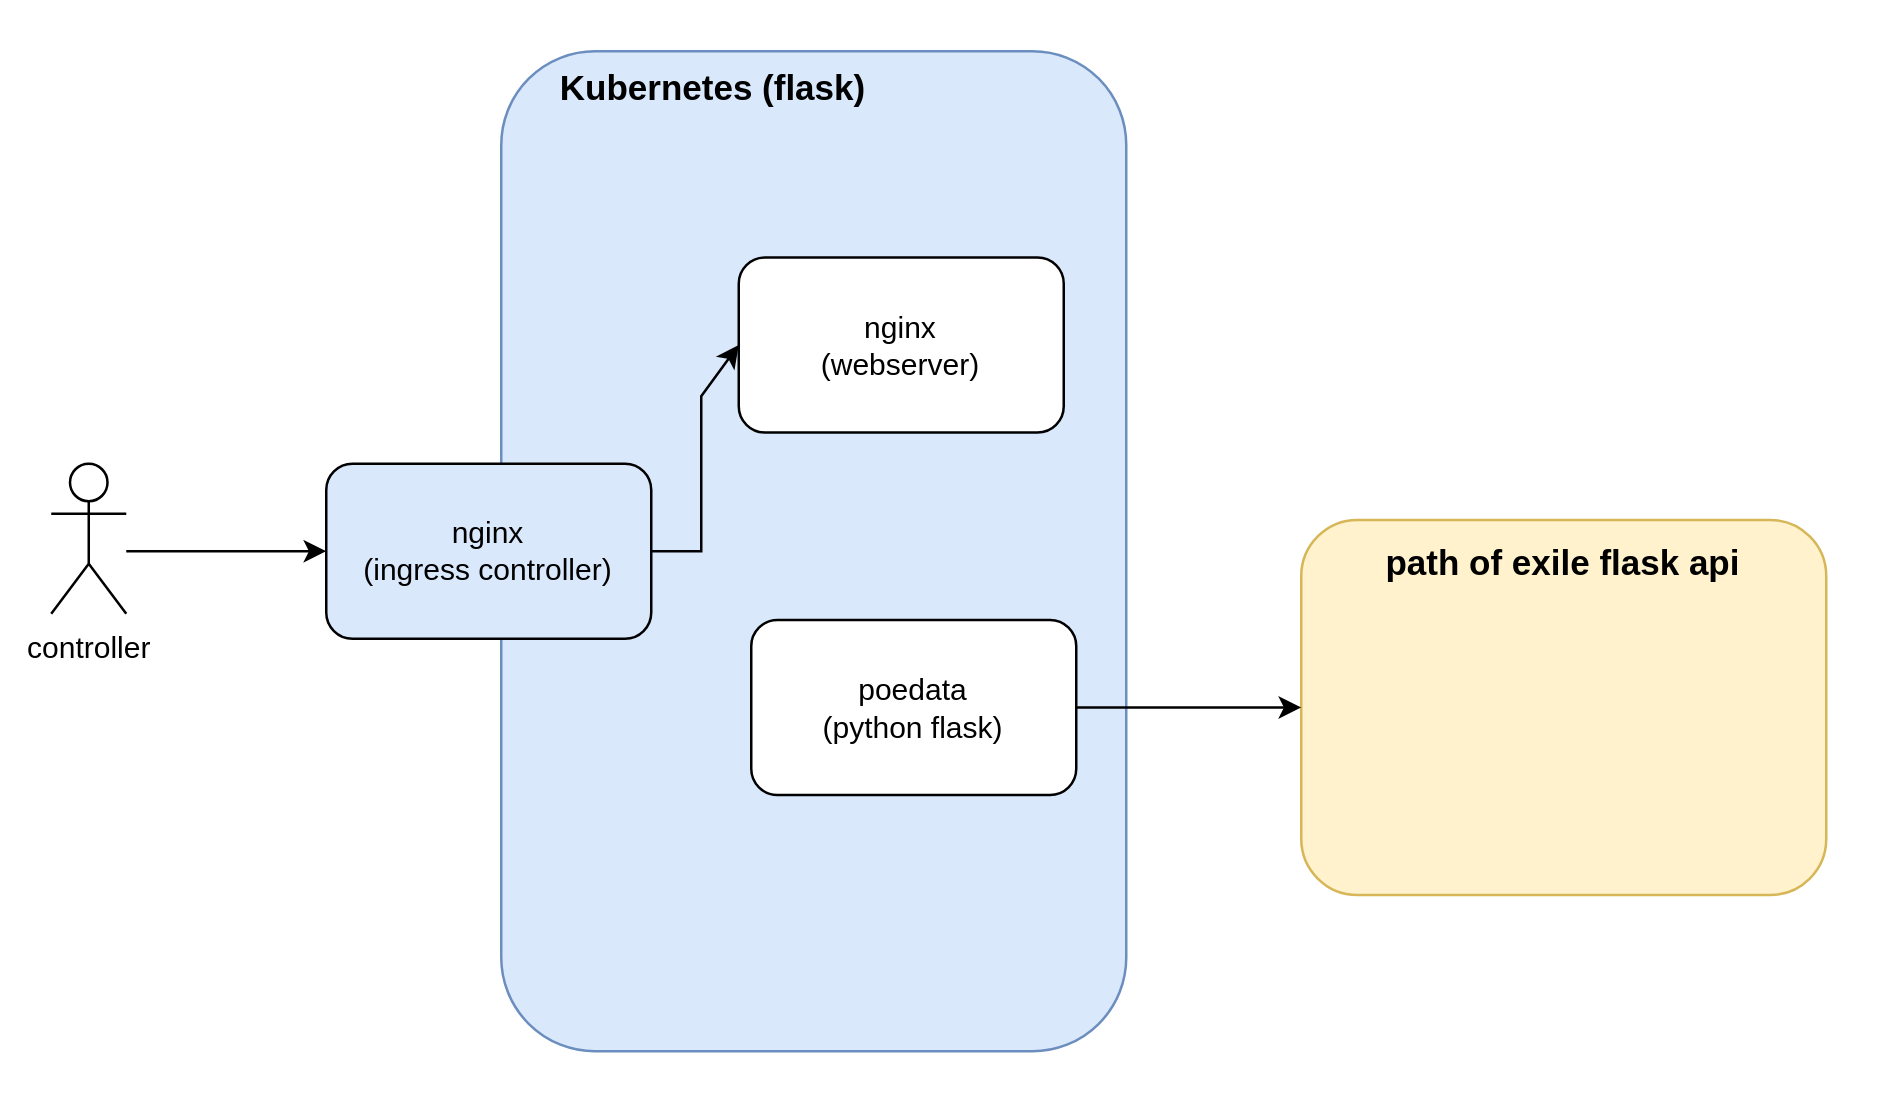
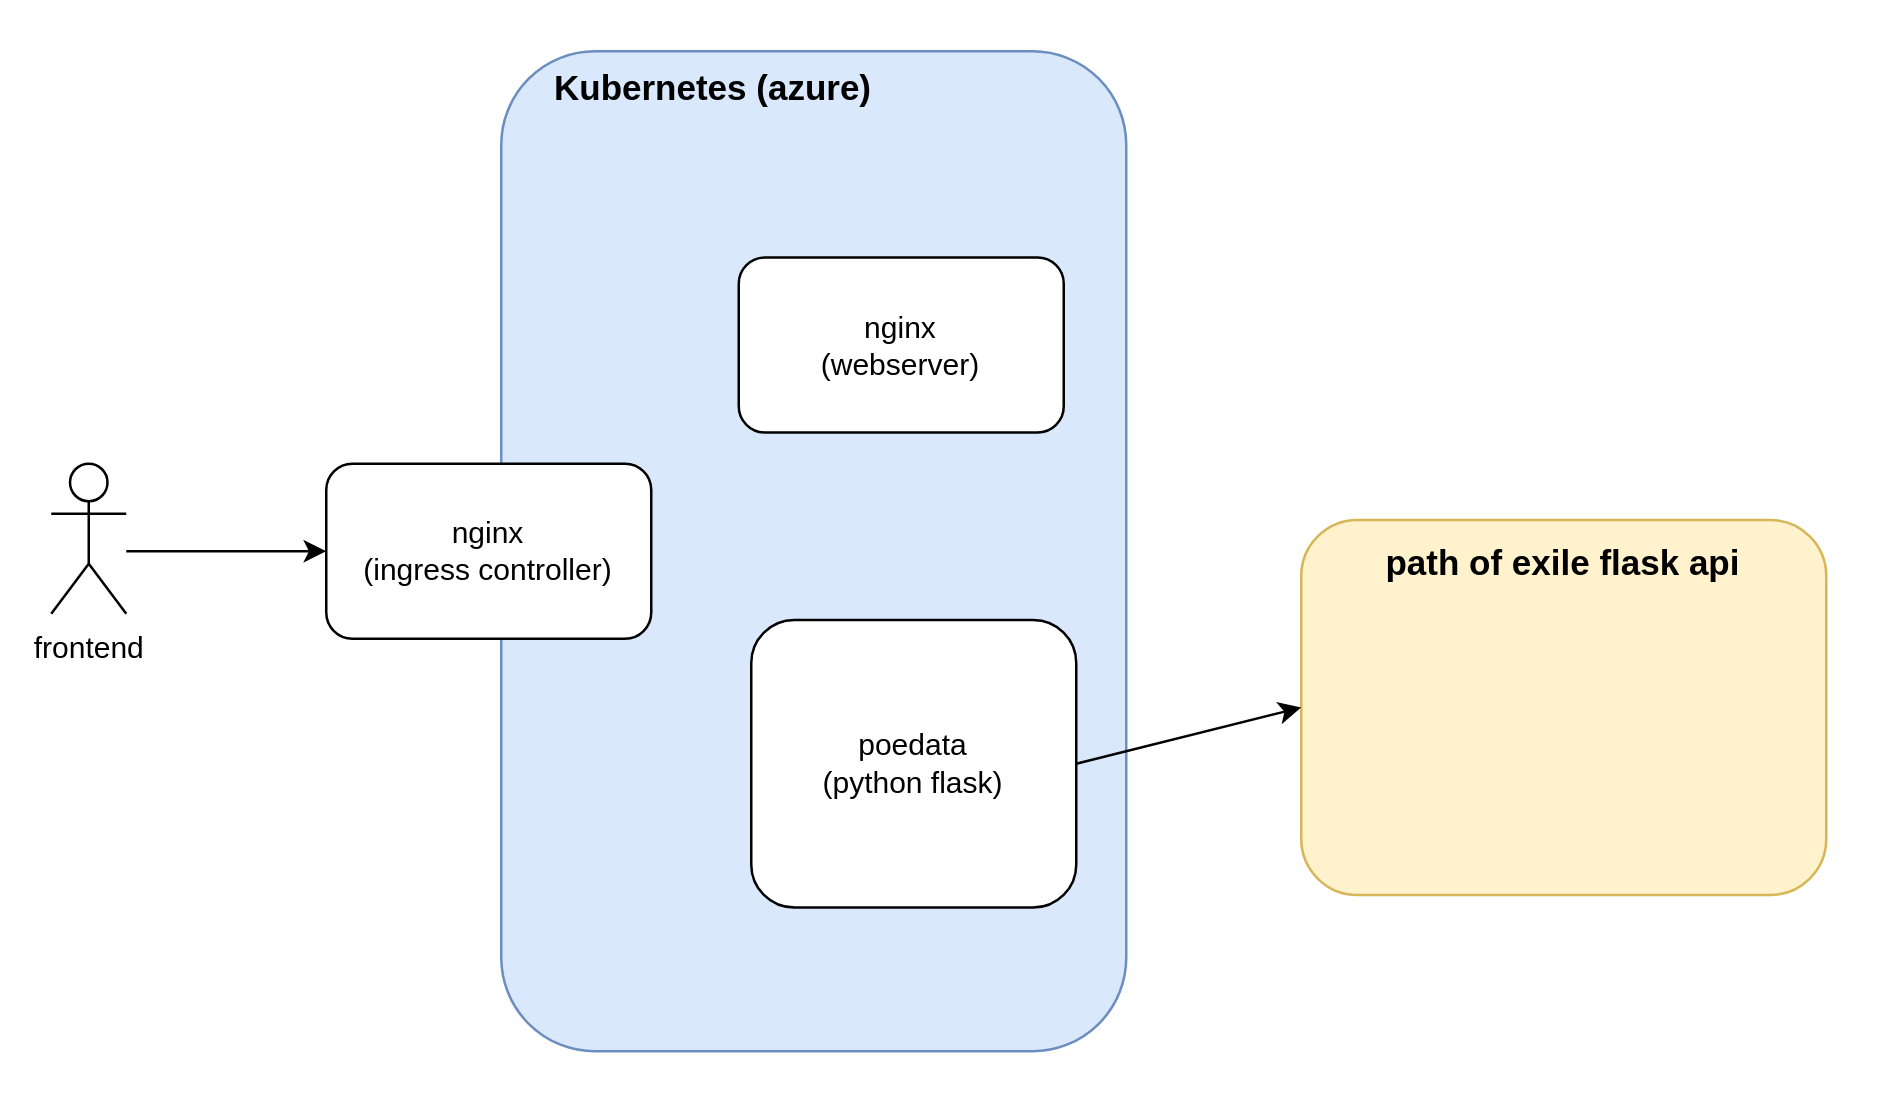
node "Kubernetes (flask)": label "Kubernetes (flask)" -> "Kubernetes (azure)"
edge "nginx (ingress controller)" -> "nginx (webserver)": removed
node "nginx (ingress controller)": fillcolor #dae8fc -> #ffffff
node "controller": label "controller" -> "frontend"
node "poedata (python flask)": size 325x175 -> 325x288
